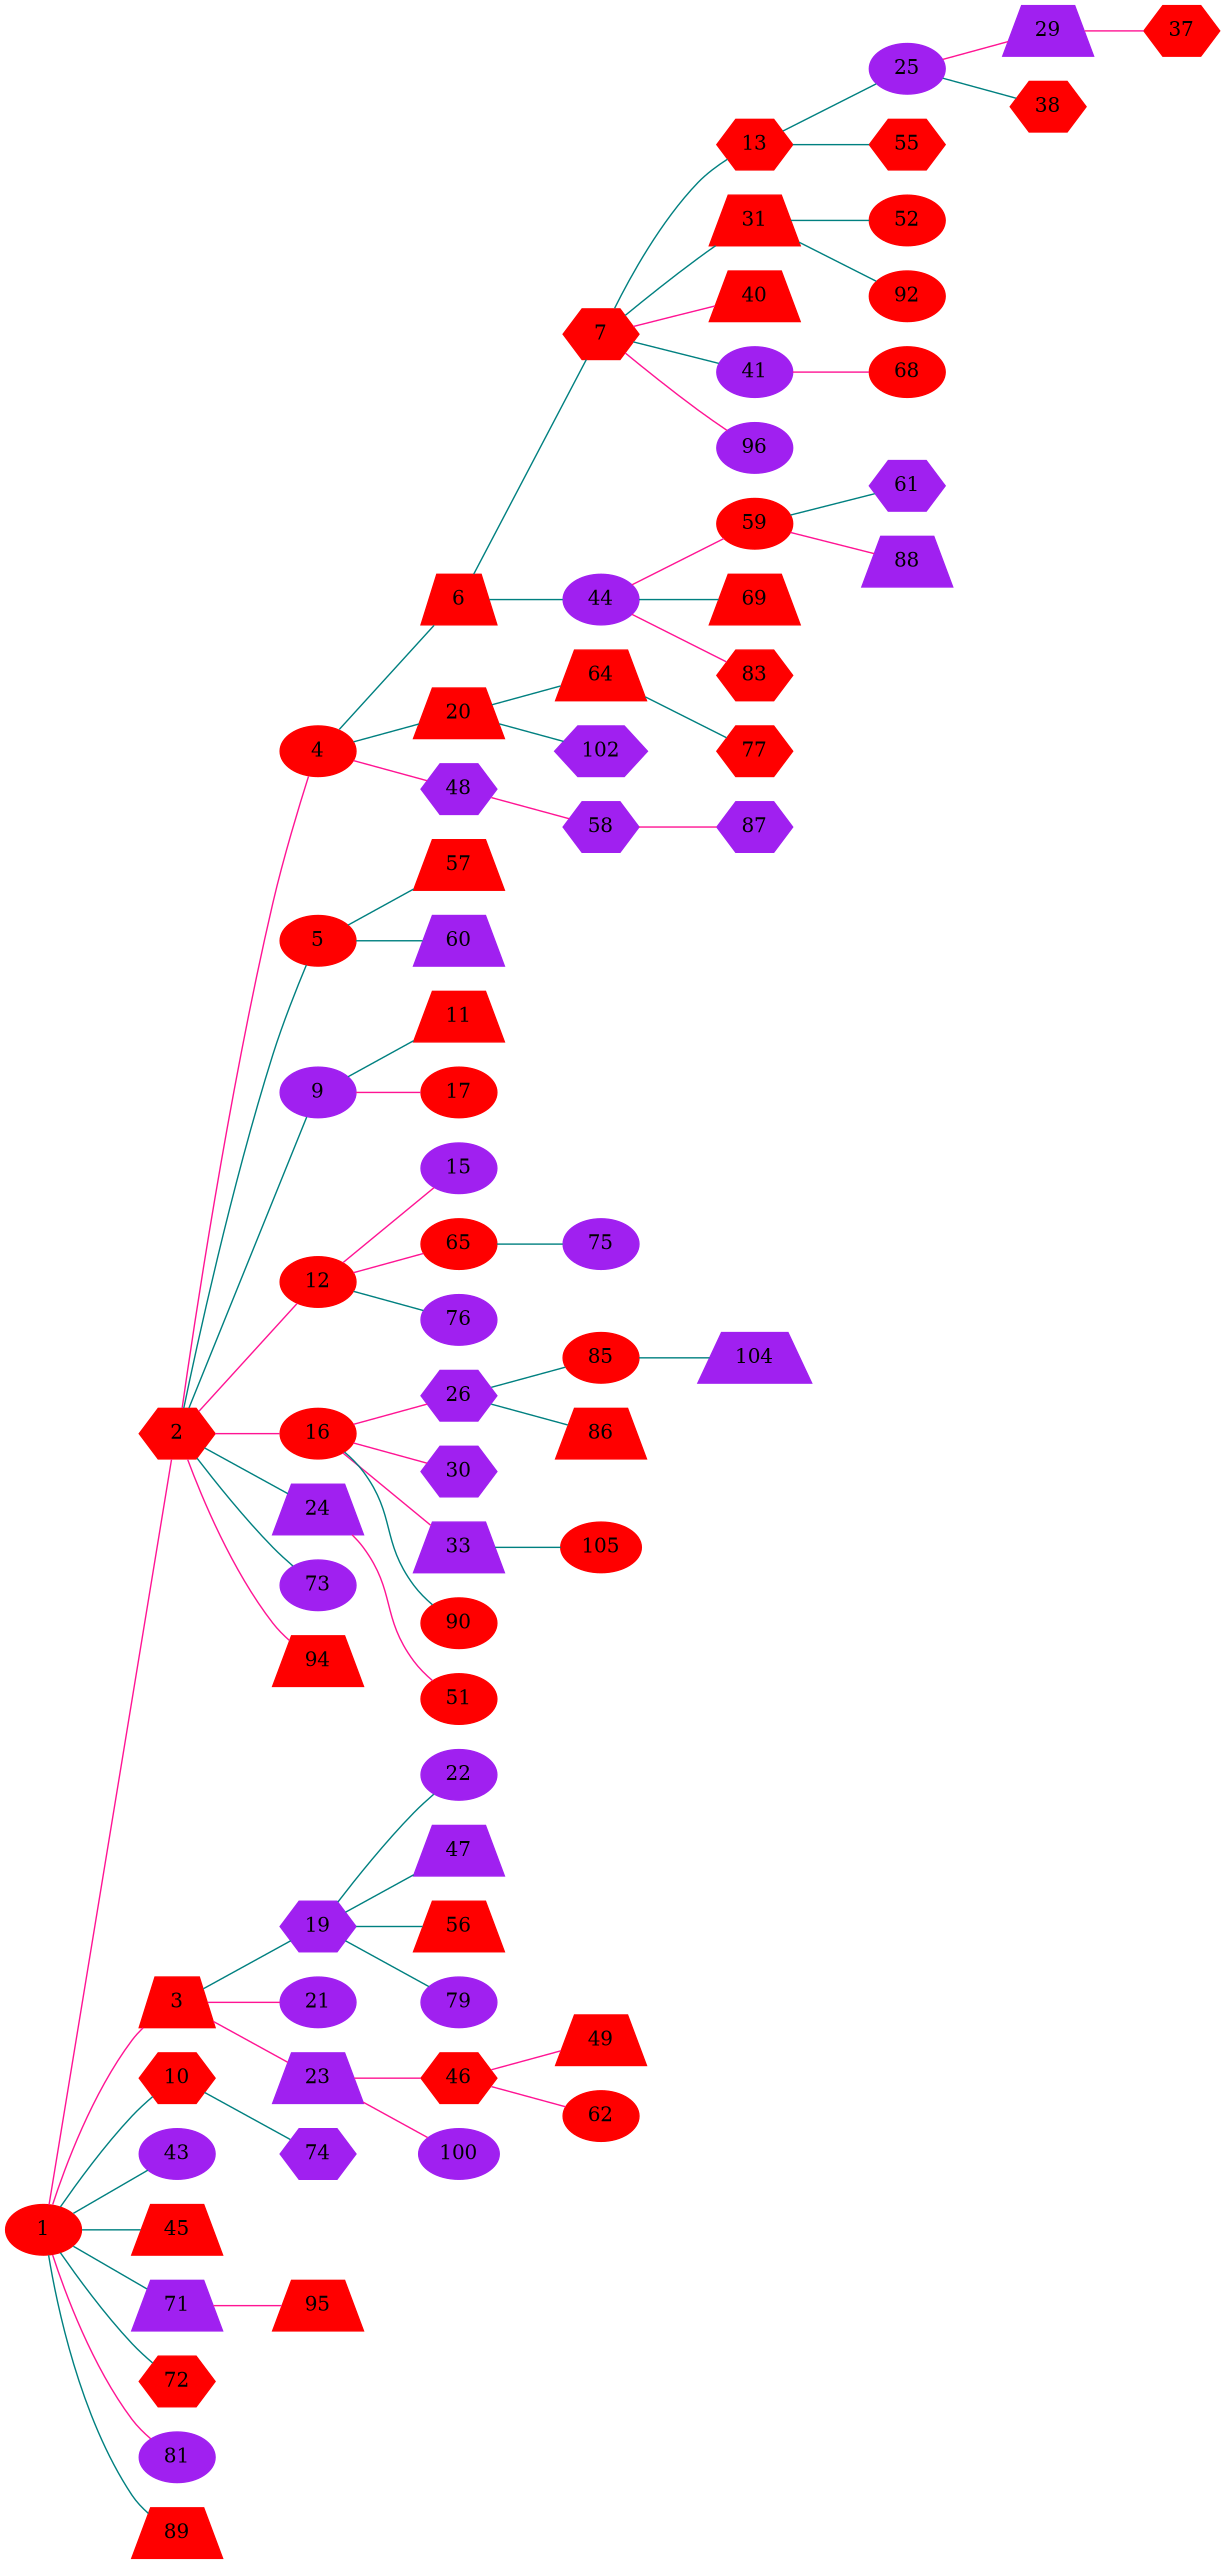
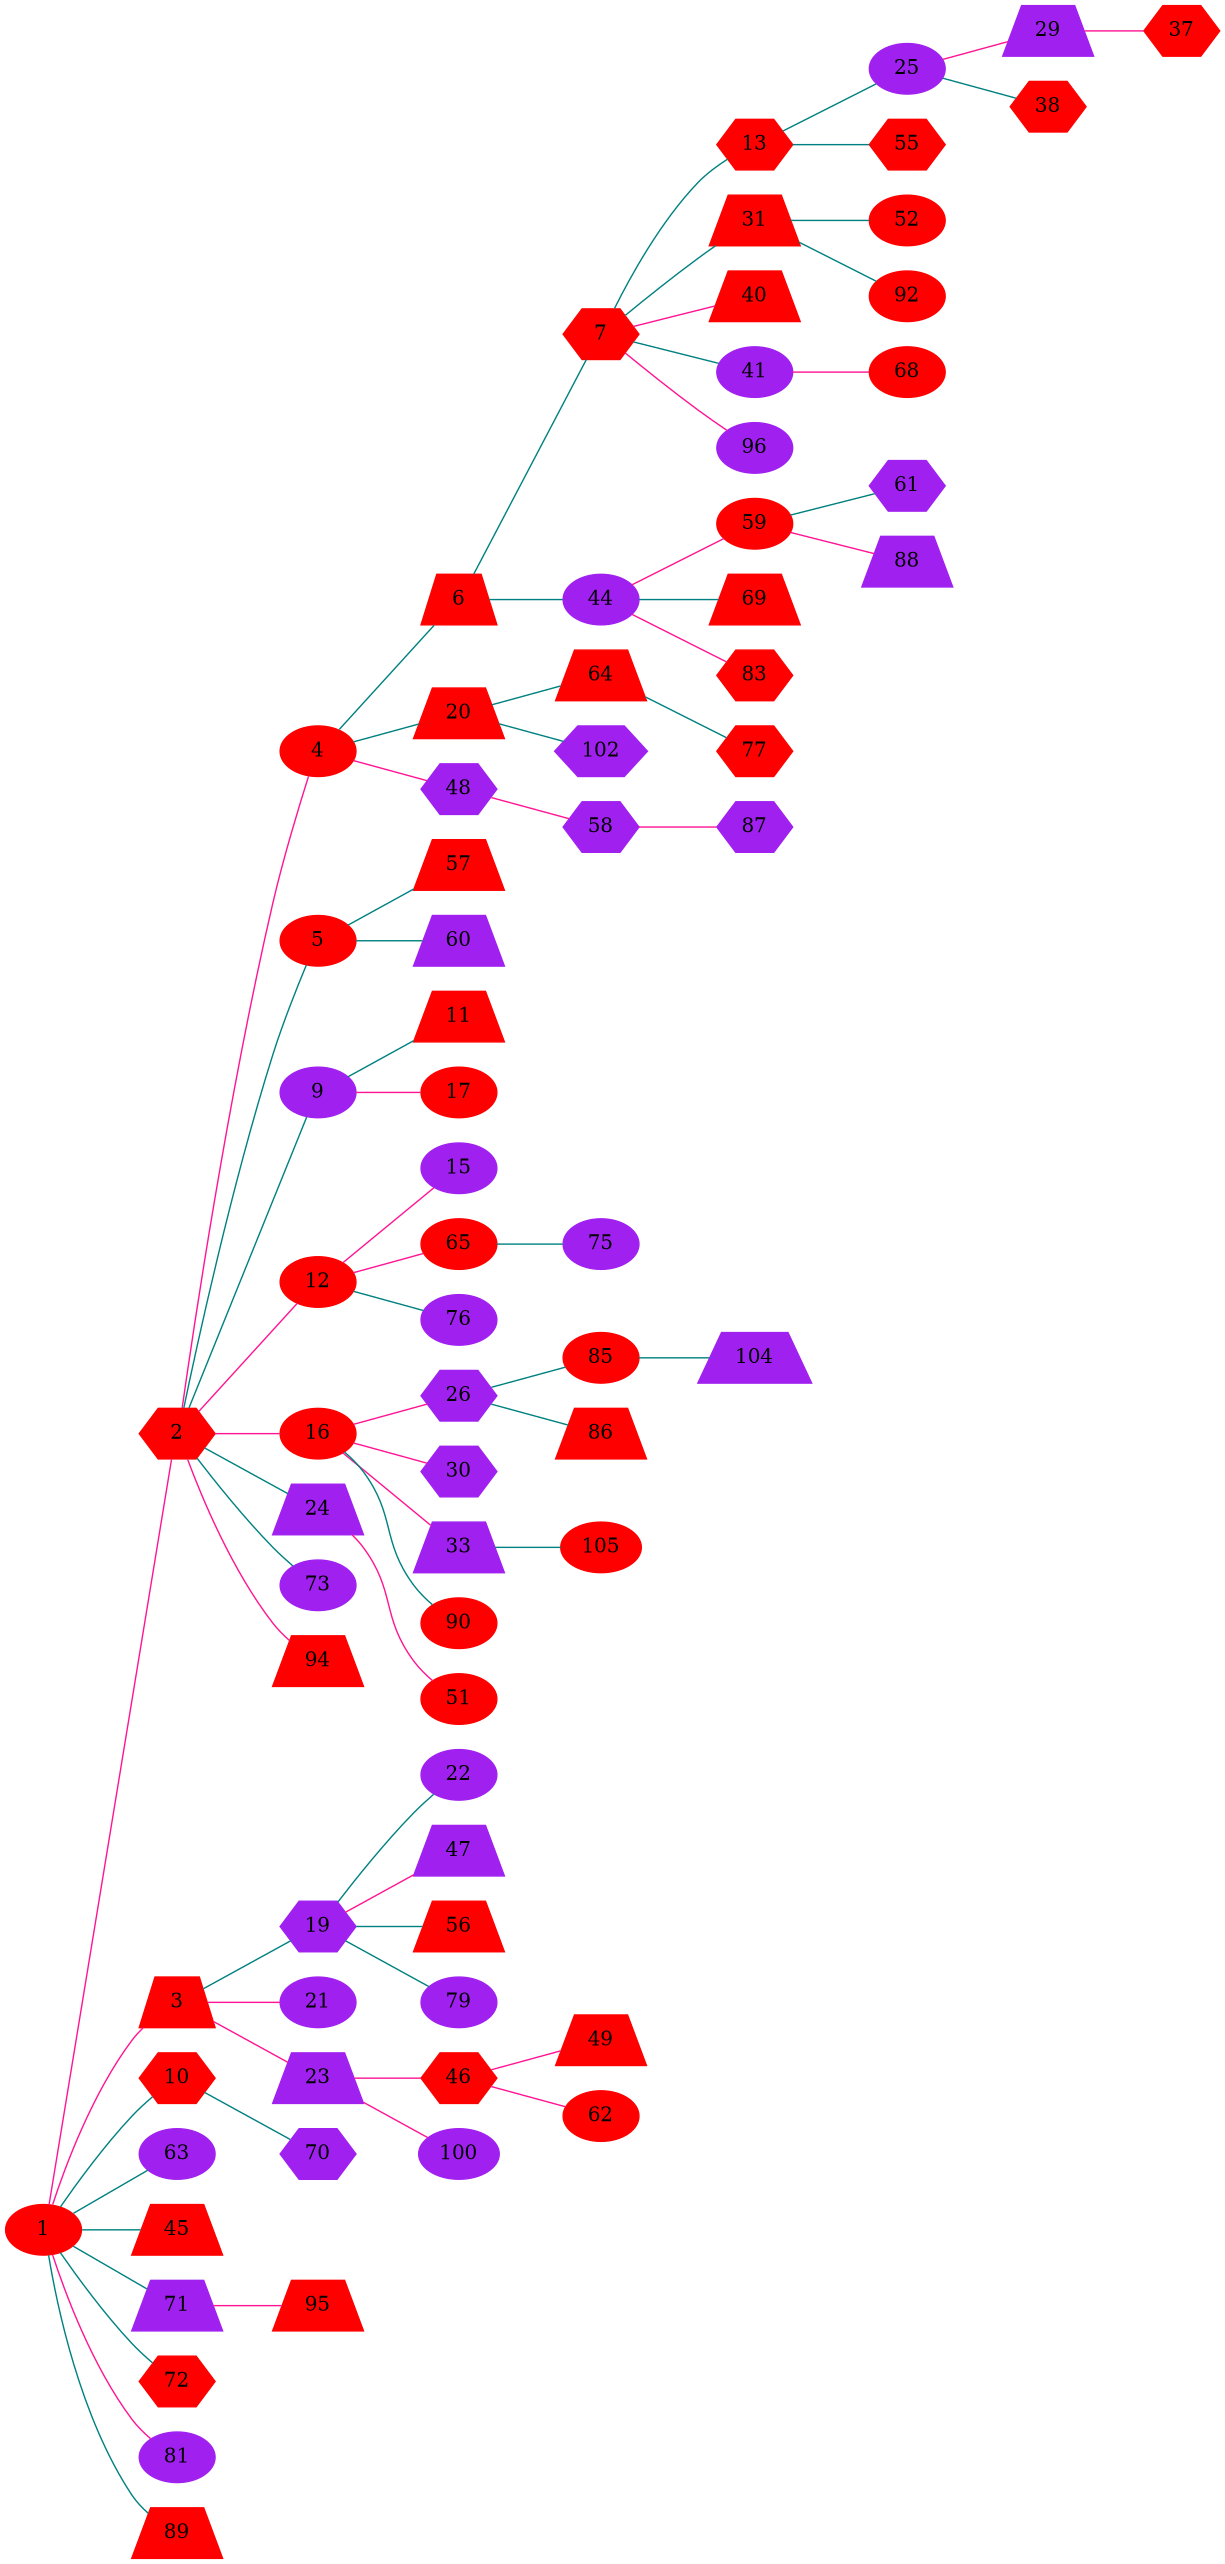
edge "47" -- "19": color teal -> deeppink
node "43": label "43" -> "63"
node "74": label "74" -> "70"
